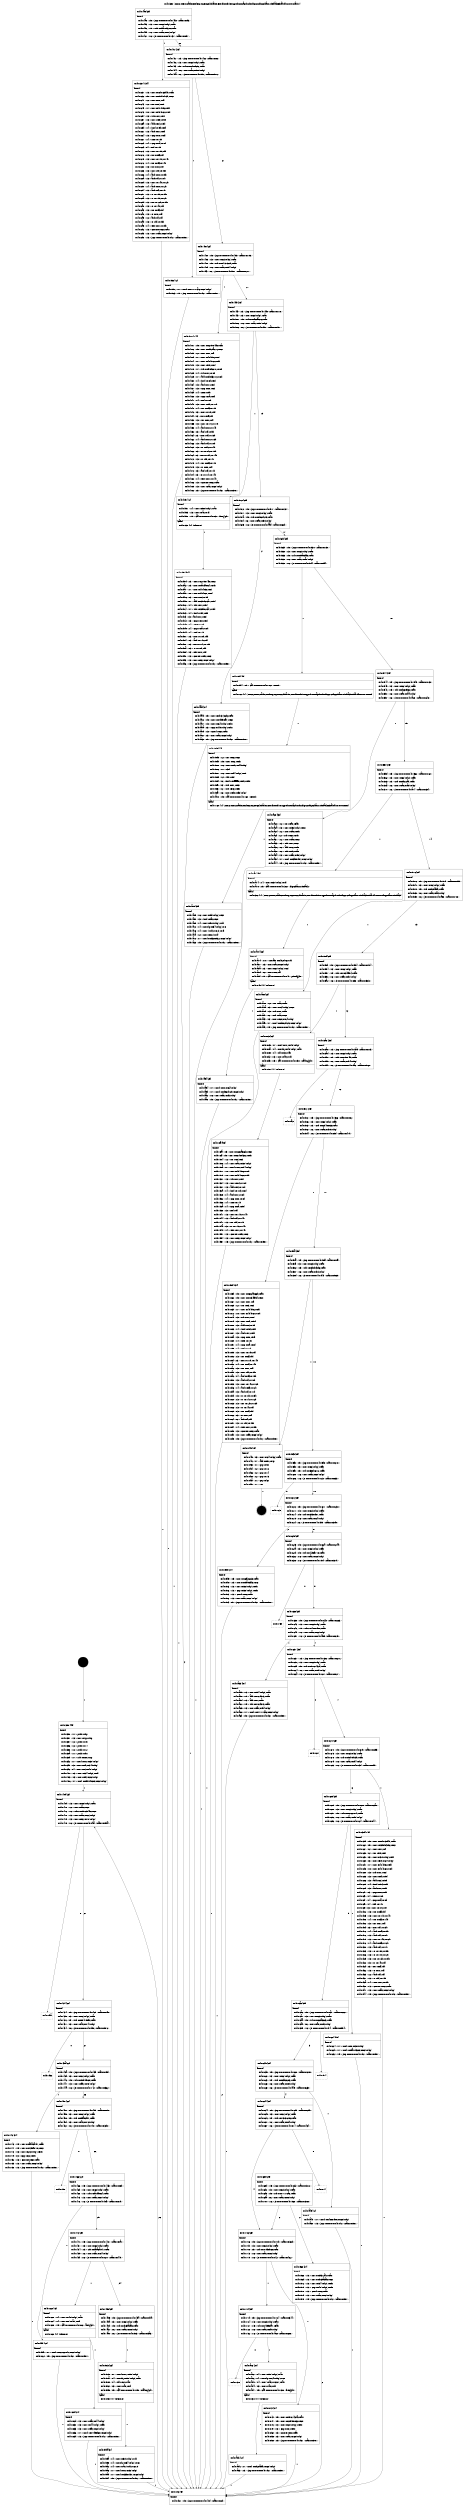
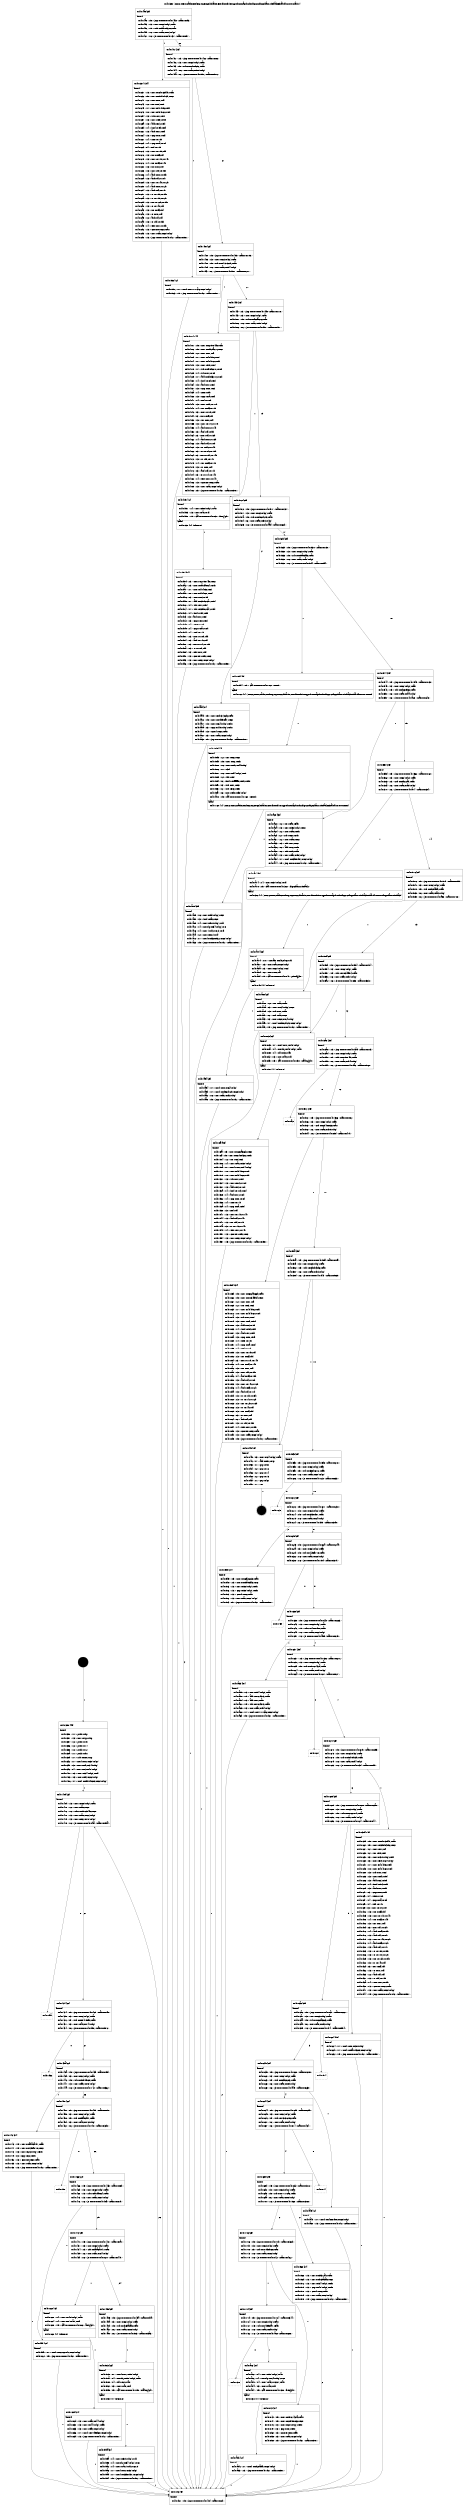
edge "0x4016d4 [25]" -> "0x401706 [25]": now "0x4016d4 [25]" -> "0x4016ed [25]"
